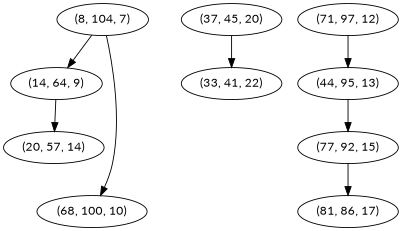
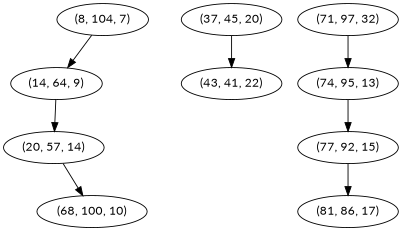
node "(71, 97, 12)": label "(71, 97, 12)" -> "(71, 97, 32)"
node "(33, 41, 22)": label "(33, 41, 22)" -> "(43, 41, 22)"
node "(44, 95, 13)": label "(44, 95, 13)" -> "(74, 95, 13)"
edge "(8, 104, 7)" -> "(68, 100, 10)": now "(20, 57, 14)" -> "(68, 100, 10)"
